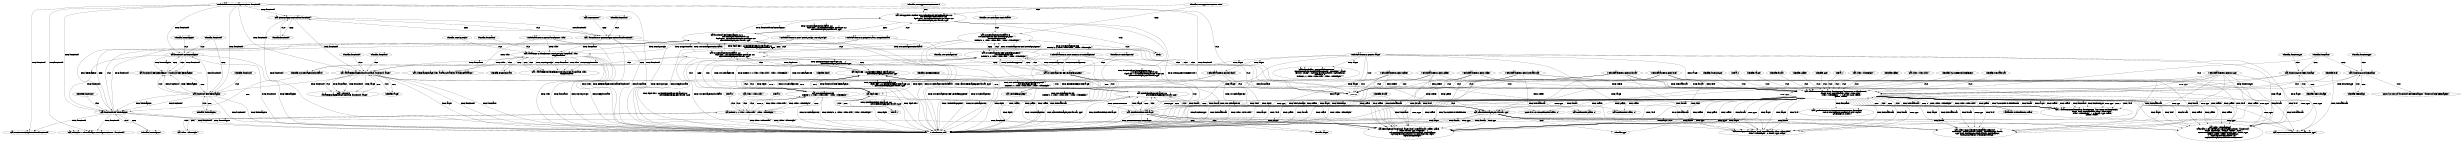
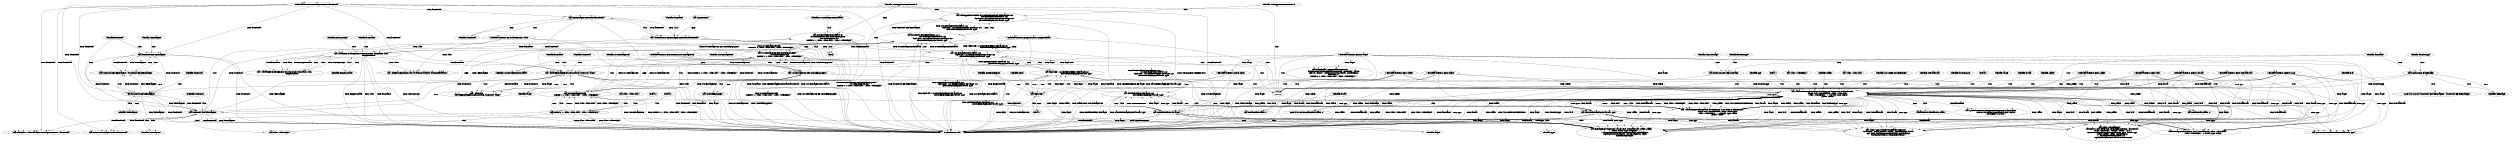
node "(MethodParameterIn,const SecurityOrigin* security_origin)": removed
edge "(Call,* func_name = GetTexImageFunctionName(function_id))" -> "(Block,)": label "AST: " -> "DDG: "
edge "(Call,function_type = kTexSubImage)" -> "(Identifier,kTexSubImage)": removed, label "CFG:"
edge "(MethodParameterIn,const IntRect& source_image_rect)" -> "(MethodReturn,void)": now "(MethodParameterIn,const IntRect& source_image_rect)" -> "(Call,SentinelEmptyRect())"
